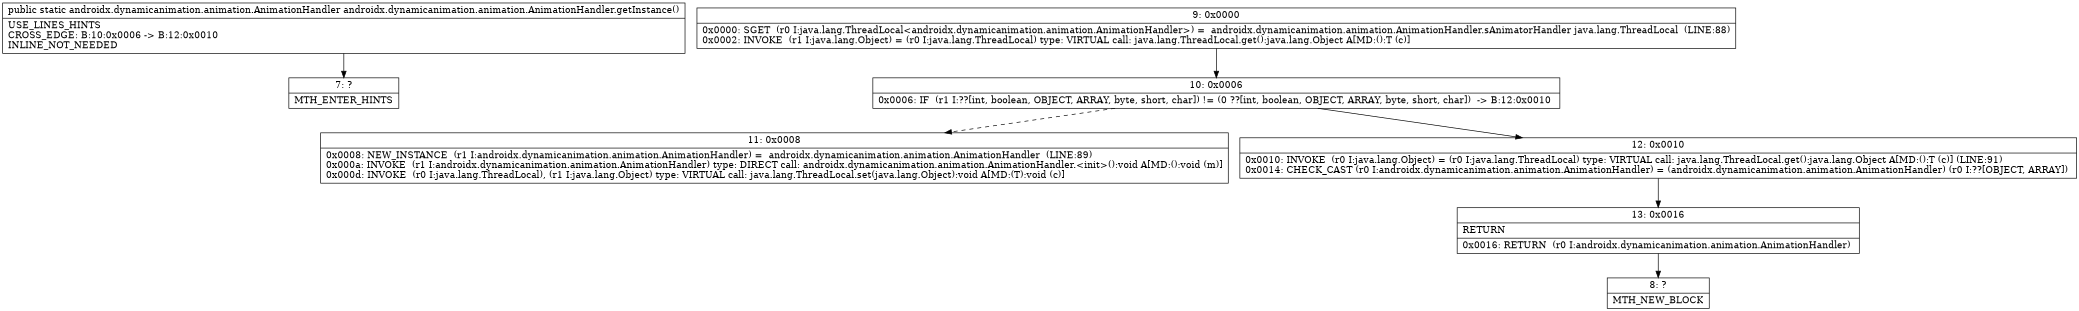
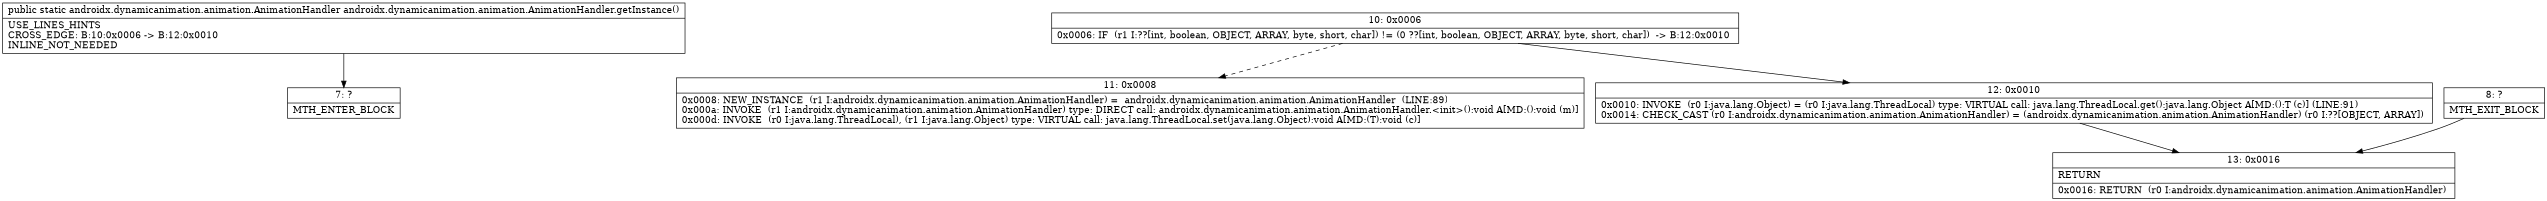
node "9: 0x0000": removed
node "7: ?": text "MTH_ENTER_HINTS" -> "MTH_ENTER_BLOCK"
edge "13: 0x0016" -> "8: ?": reversed
node "8: ?": text "MTH_NEW_BLOCK" -> "MTH_EXIT_BLOCK"
